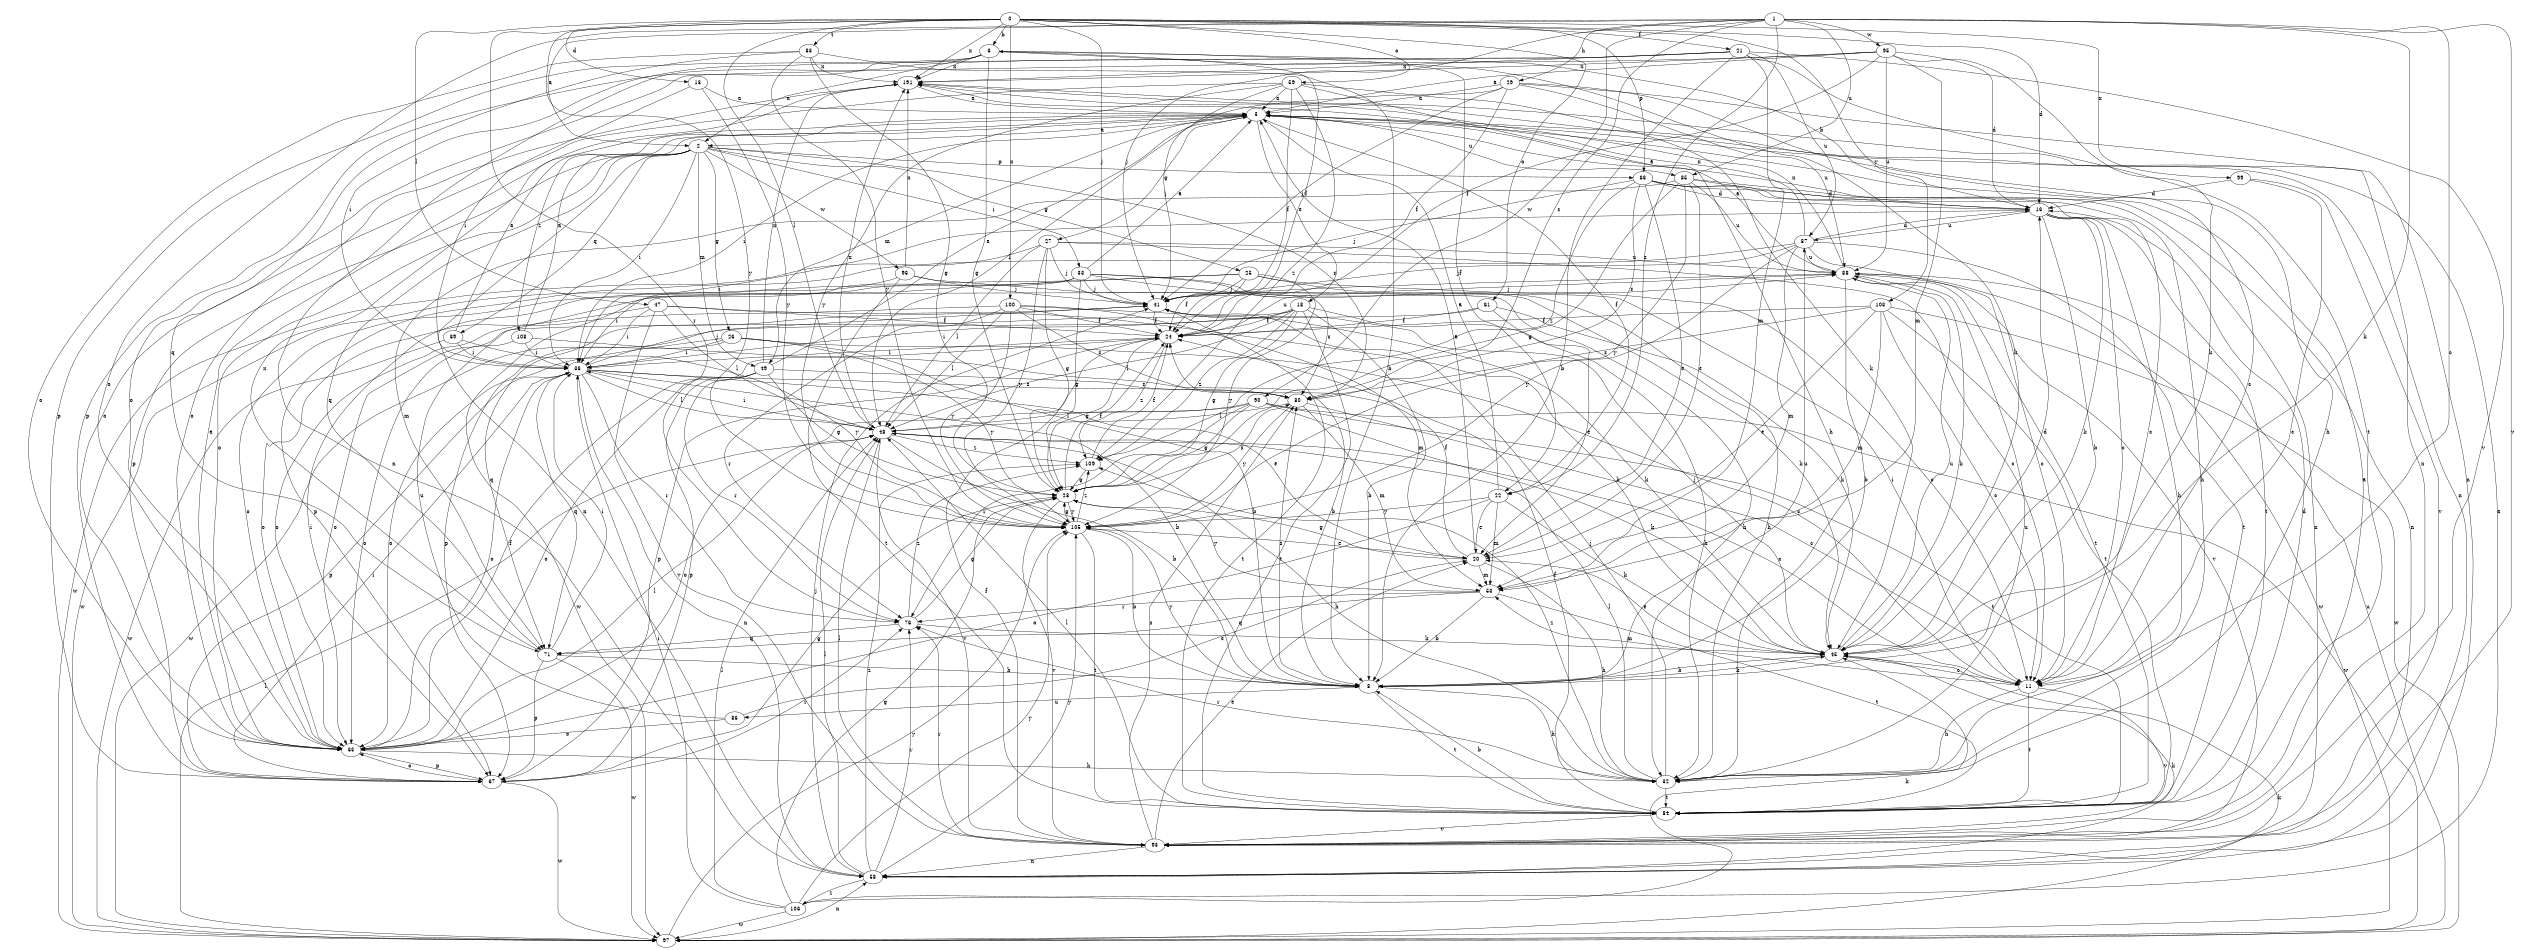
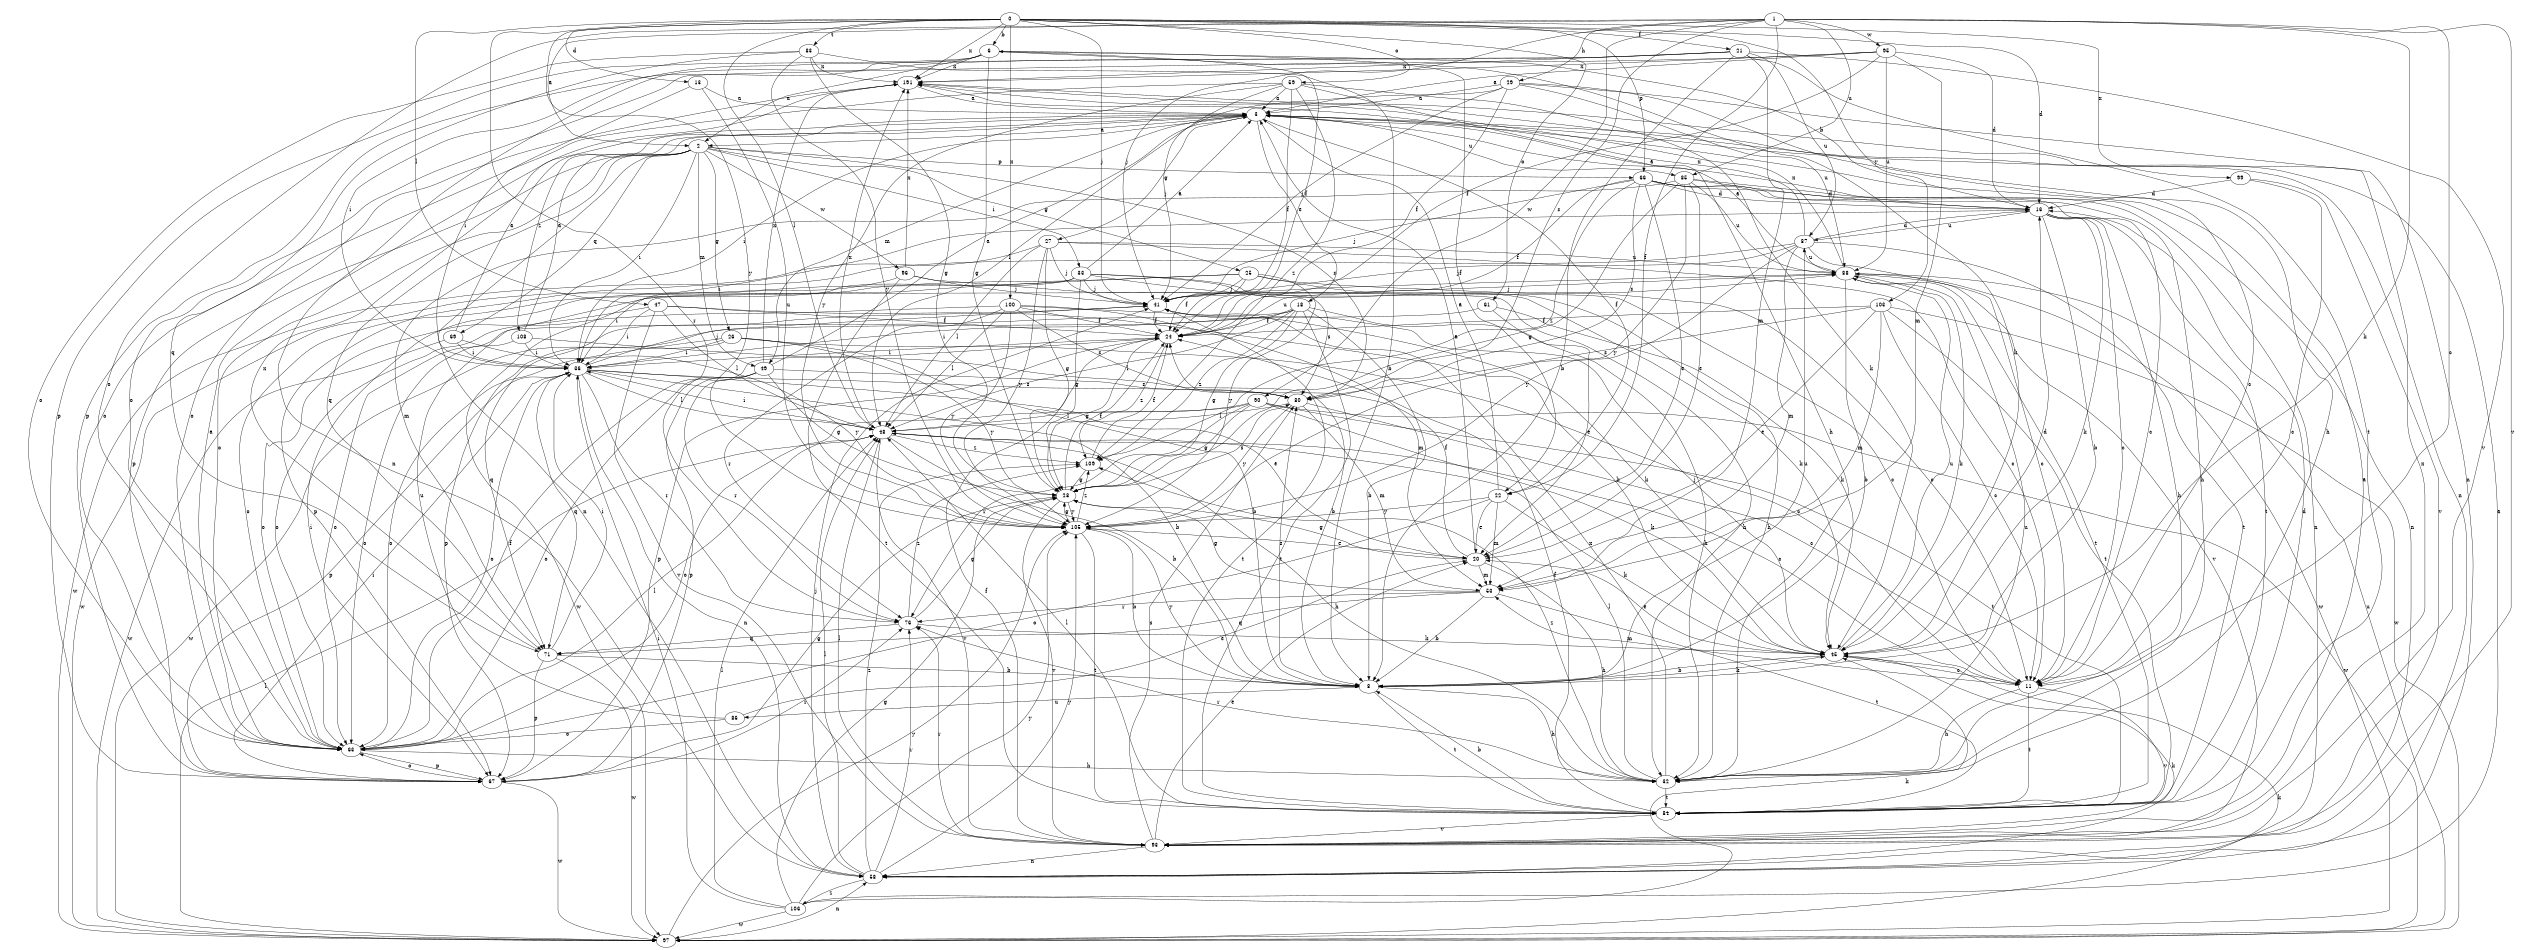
edge "1" -> "22": label "s" -> "f"
edge "13" -> "105": label "y" -> "u"
edge "61" -> "24": now "66" -> "24"
edge "95" -> "45": removed, label "k"
edge "33" -> "11": label "i" -> "c"
edge "53" -> "28": label "y" -> "g"
edge "32" -> "41": label "j" -> "x"
